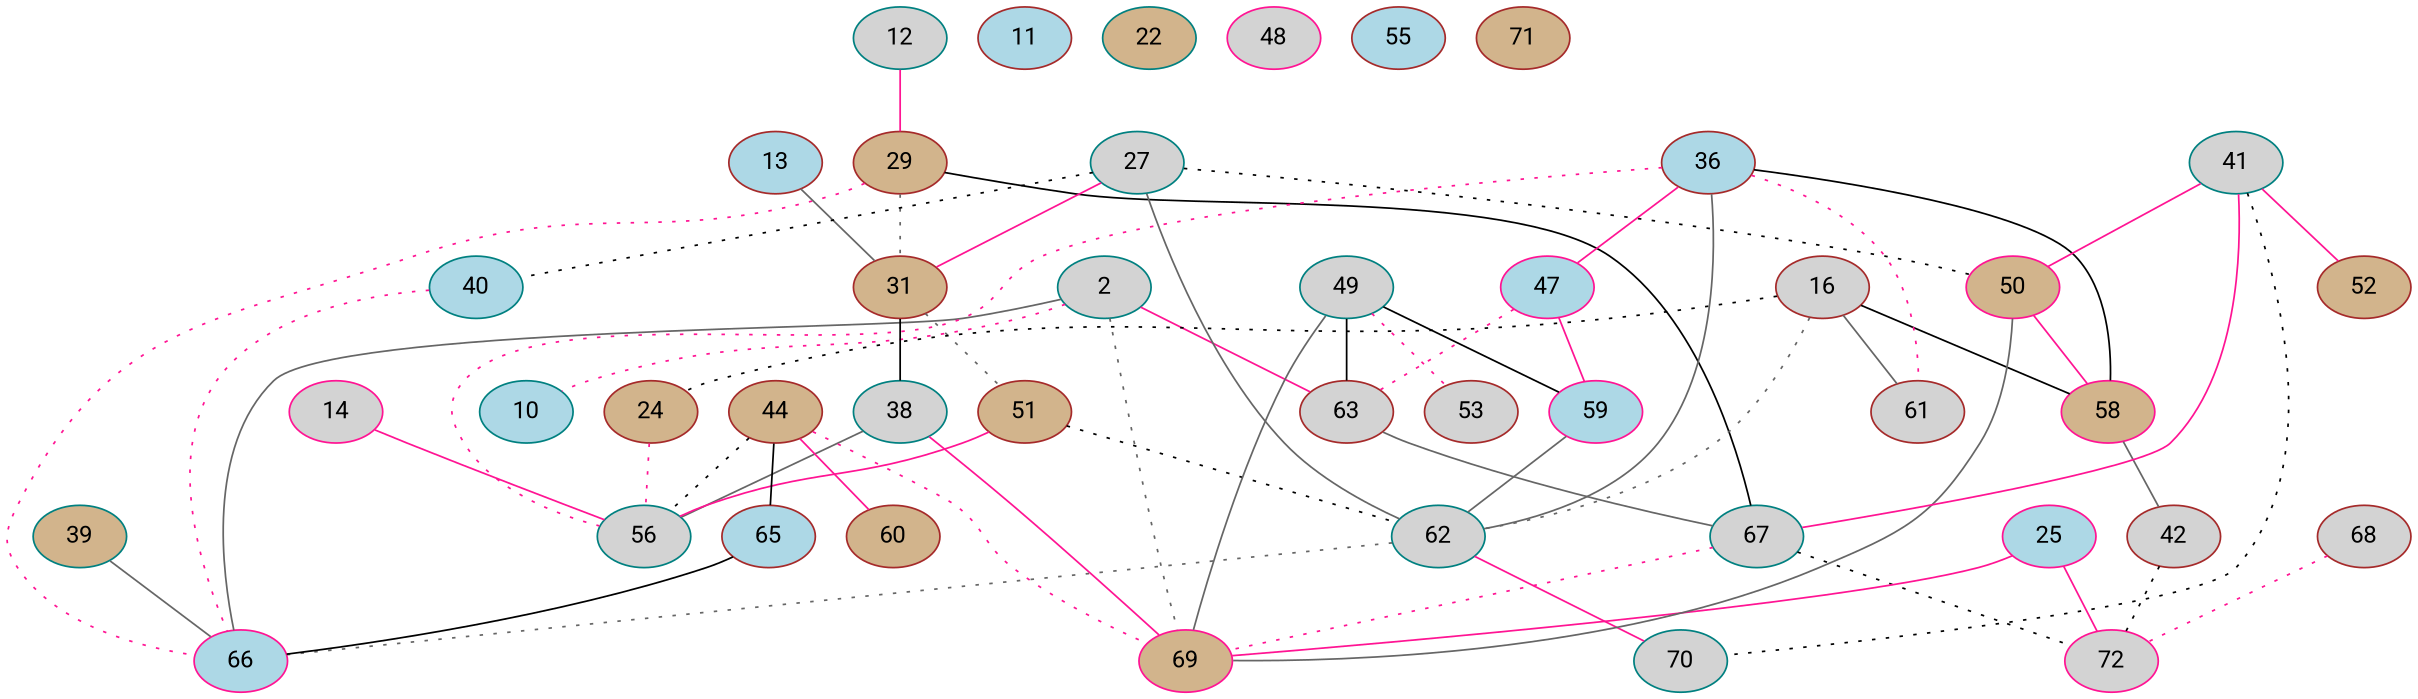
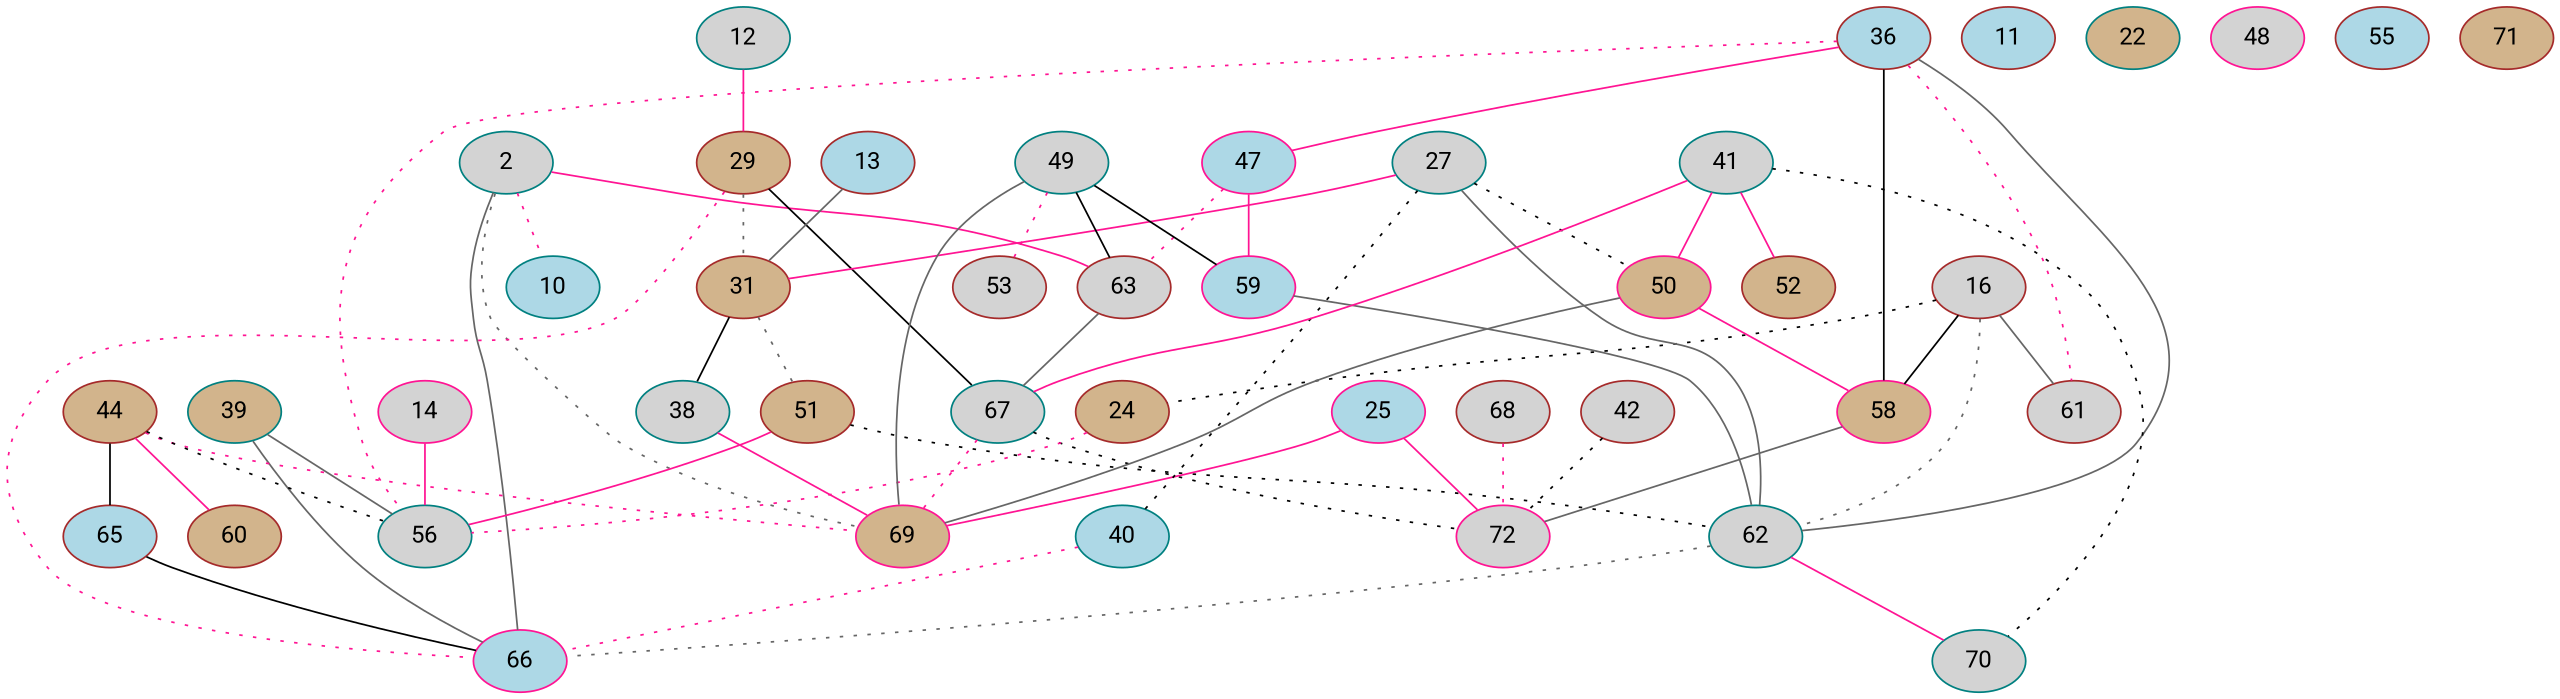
edge "38" -- "56": now "39" -- "56"
edge "58" -- "42": now "58" -- "72"
